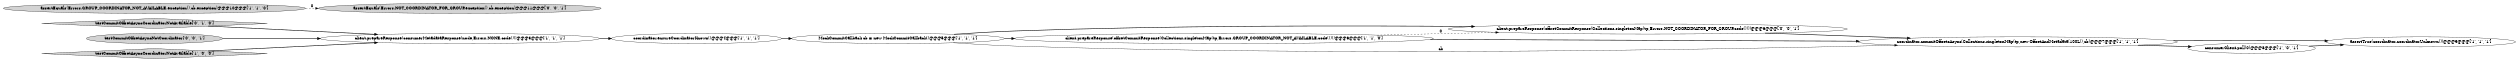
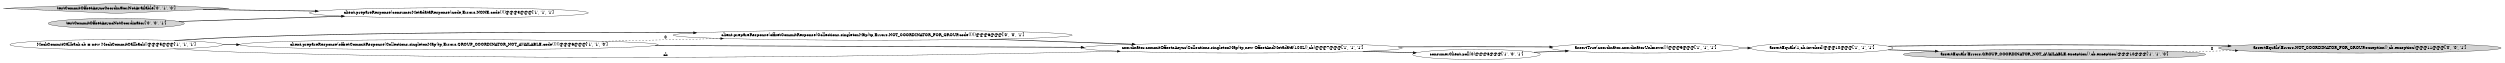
node "coordinator.ensureCoordinatorKnown()@@@4@@@['1', '1', '1']": removed
node "assertEquals(1,cb.invoked)@@@10@@@['1', '1', '1']": added
node "testCommitOffsetAsyncCoordinatorNotAvailable['1', '0', '0']": removed
